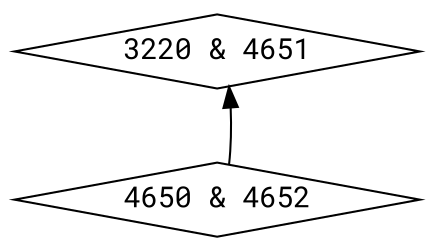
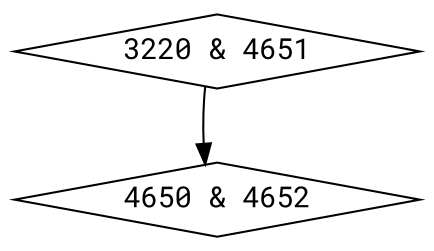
edge "4650 & 4652" -> "3220 & 4651": reversed
